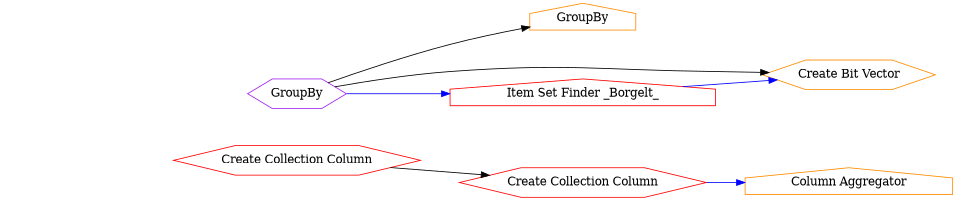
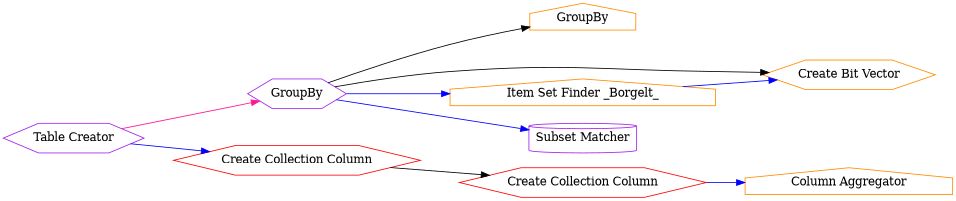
node "Item Set Finder _Borgelt_": color red -> darkorange
node "Table Creator": added
node "Subset Matcher": added
